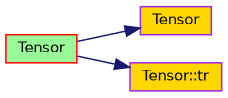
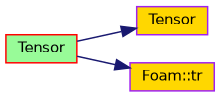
node "Tensor::tr": label "Tensor::tr" -> "Foam::tr"
